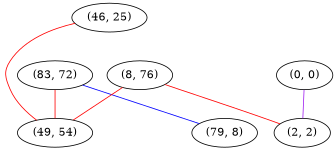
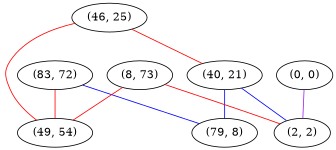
node "(8, 76)": label "(8, 76)" -> "(8, 73)"
node "(40, 21)": added
